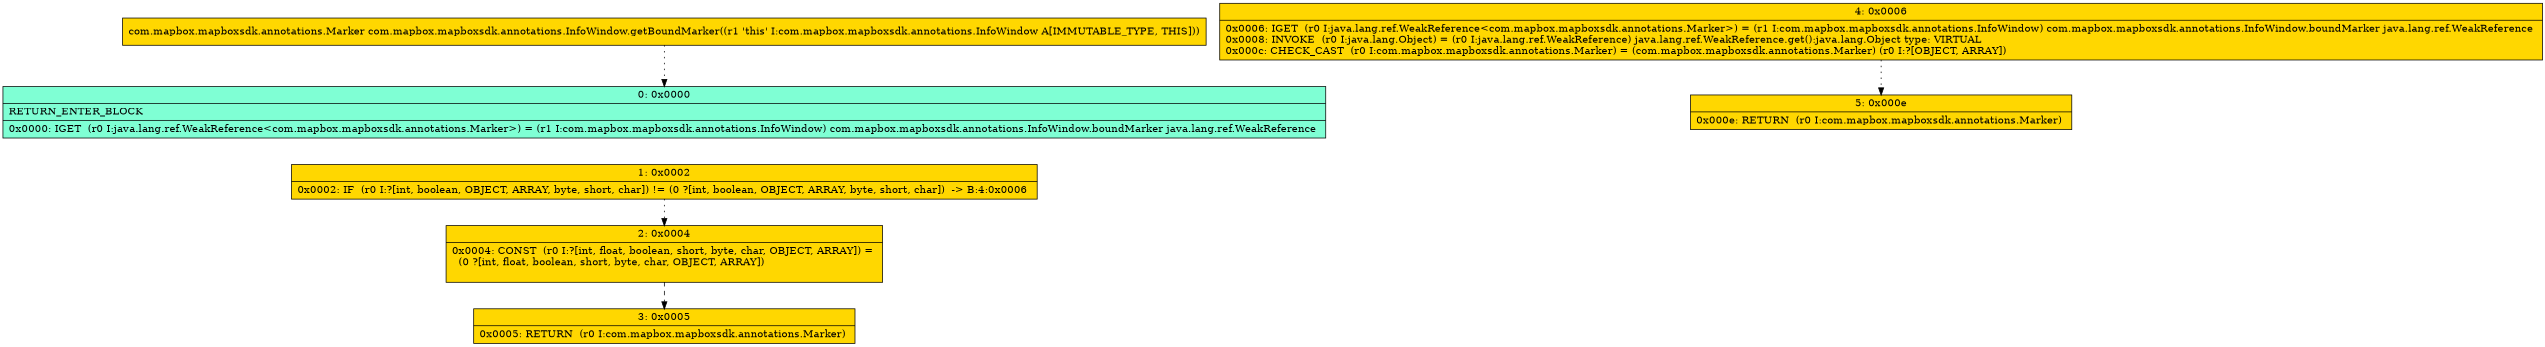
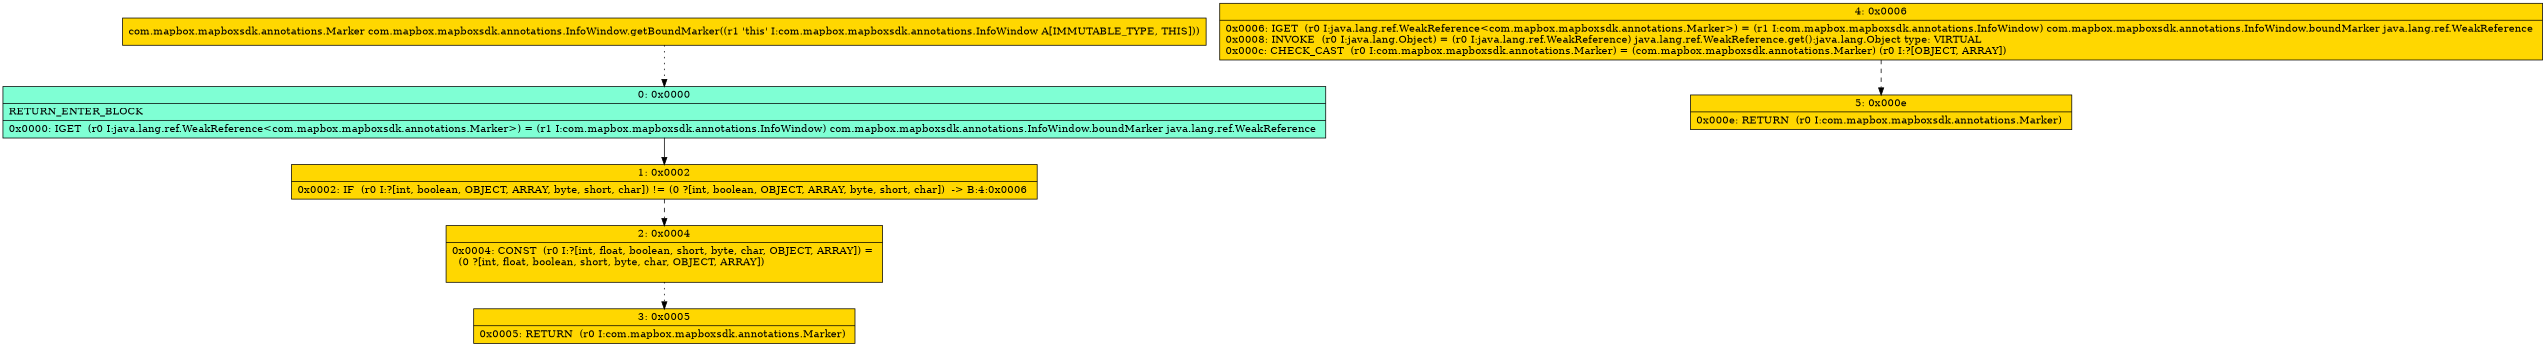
edge "4: 0x0006" -> "5: 0x000e": style dotted -> dashed
edge "0: 0x0000" -> "1: 0x0002": added
edge "1: 0x0002" -> "2: 0x0004": style dotted -> dashed
edge "2: 0x0004" -> "3: 0x0005": style dashed -> dotted
